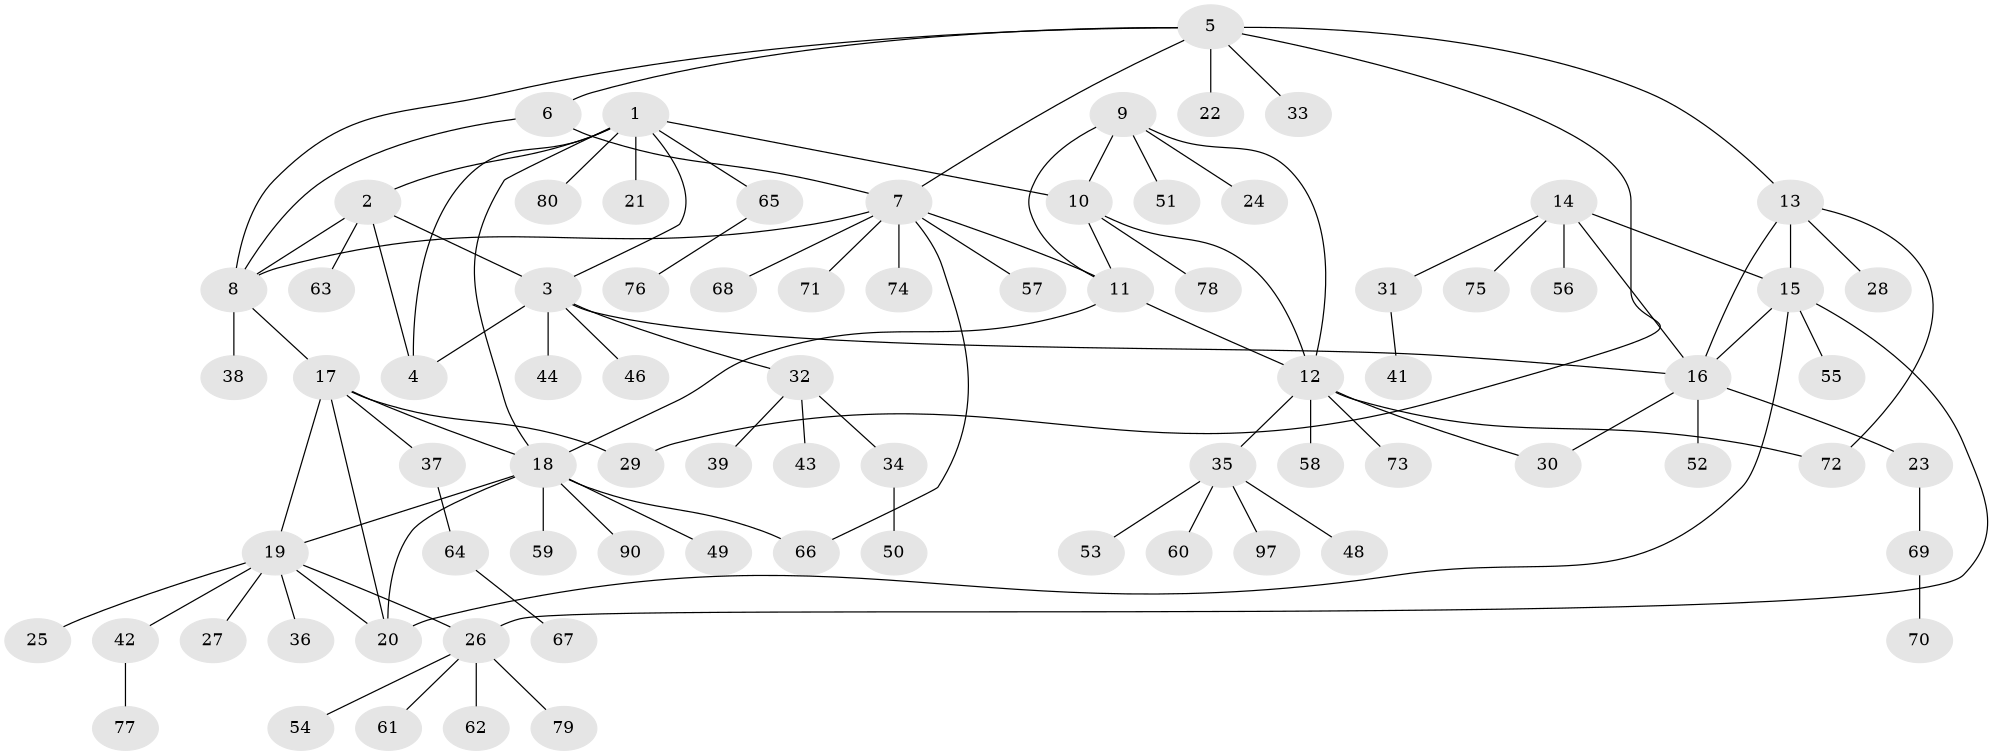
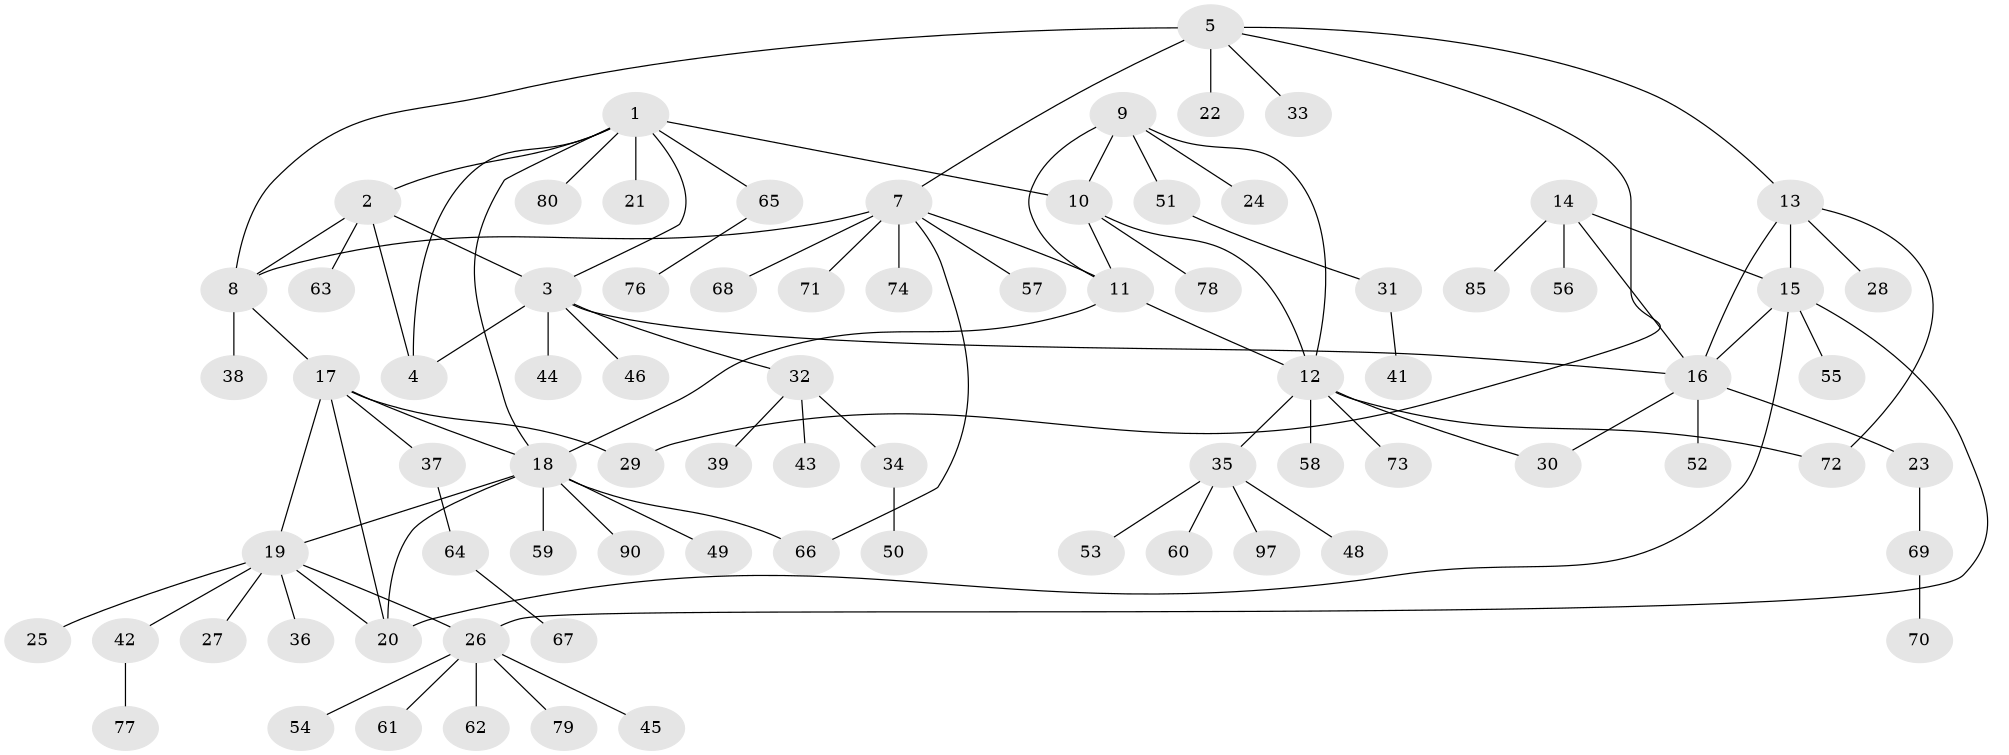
node "6": removed
edge "14" -- "31": now "51" -- "31"
node "75": label "75" -> "85"
node "45": added
